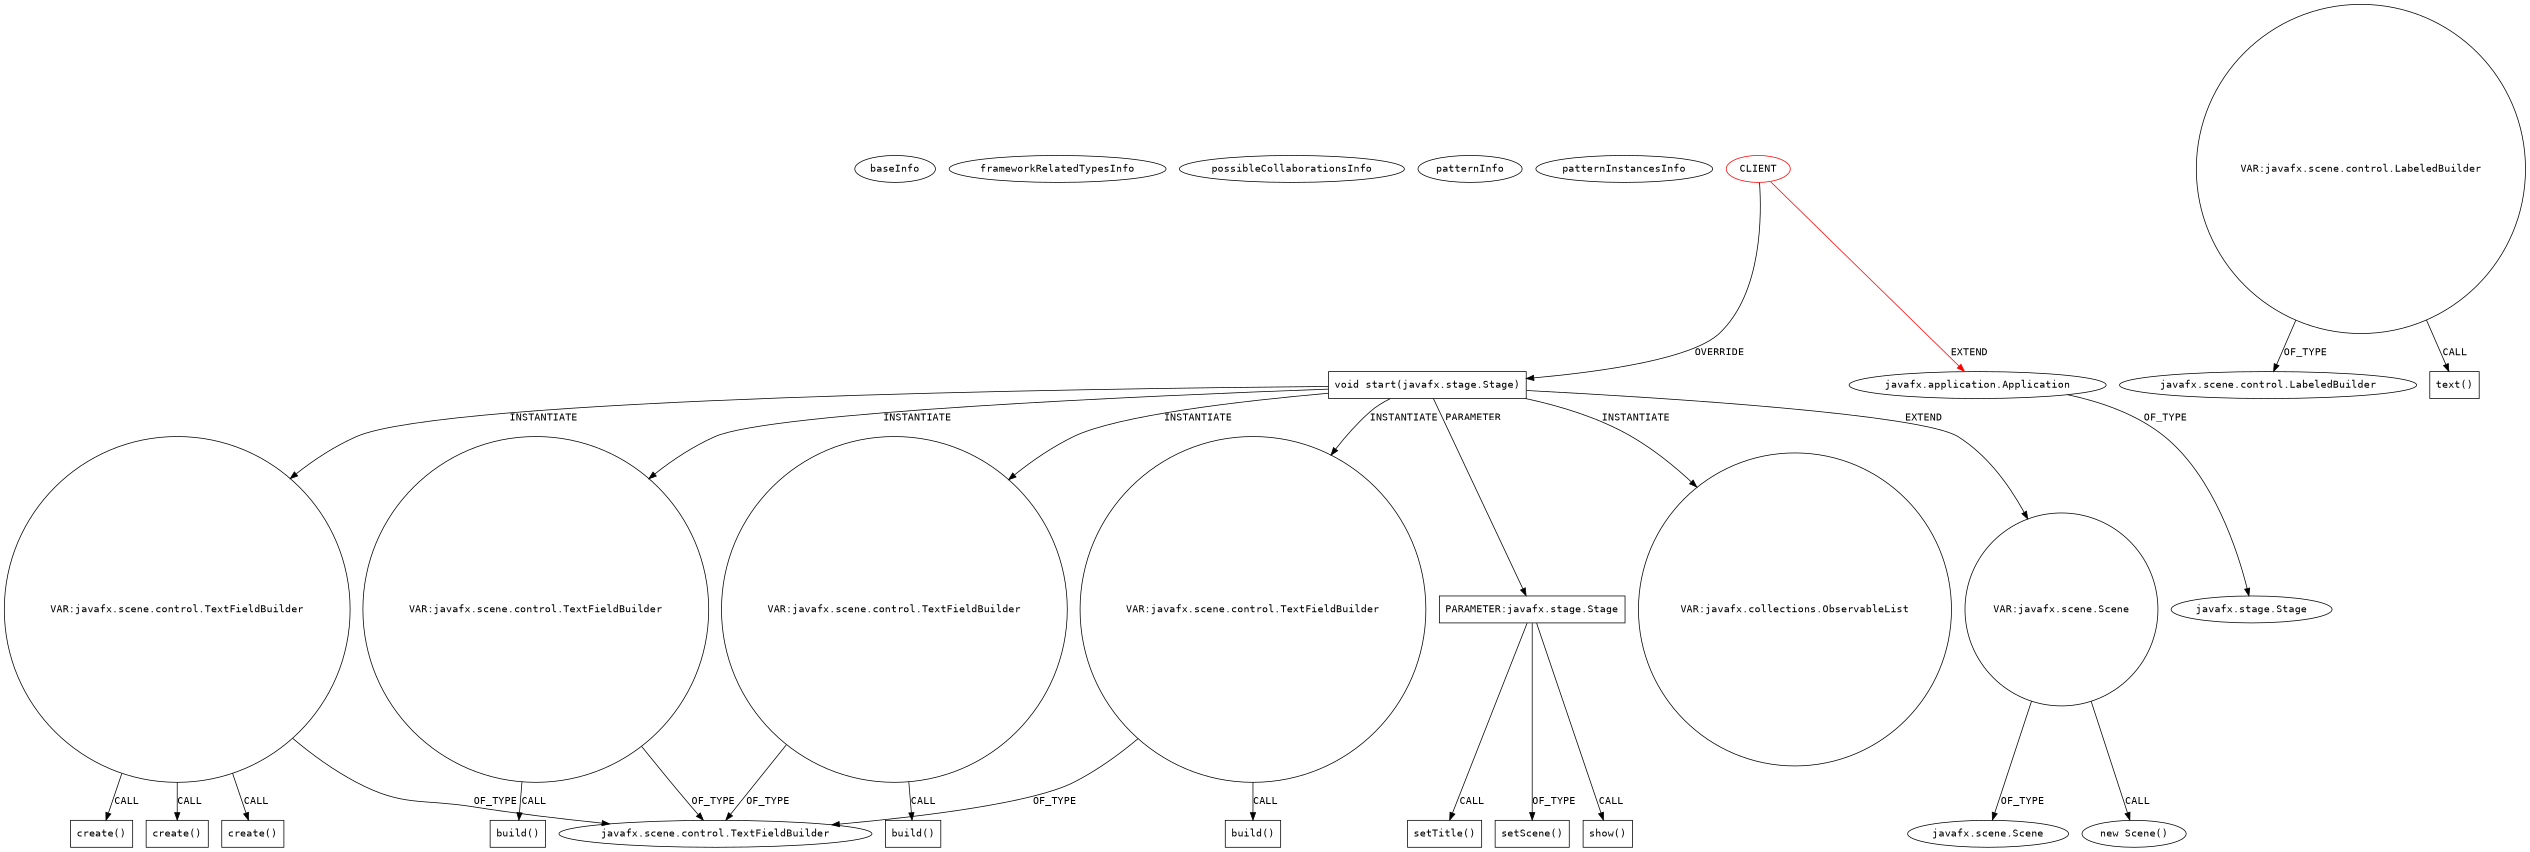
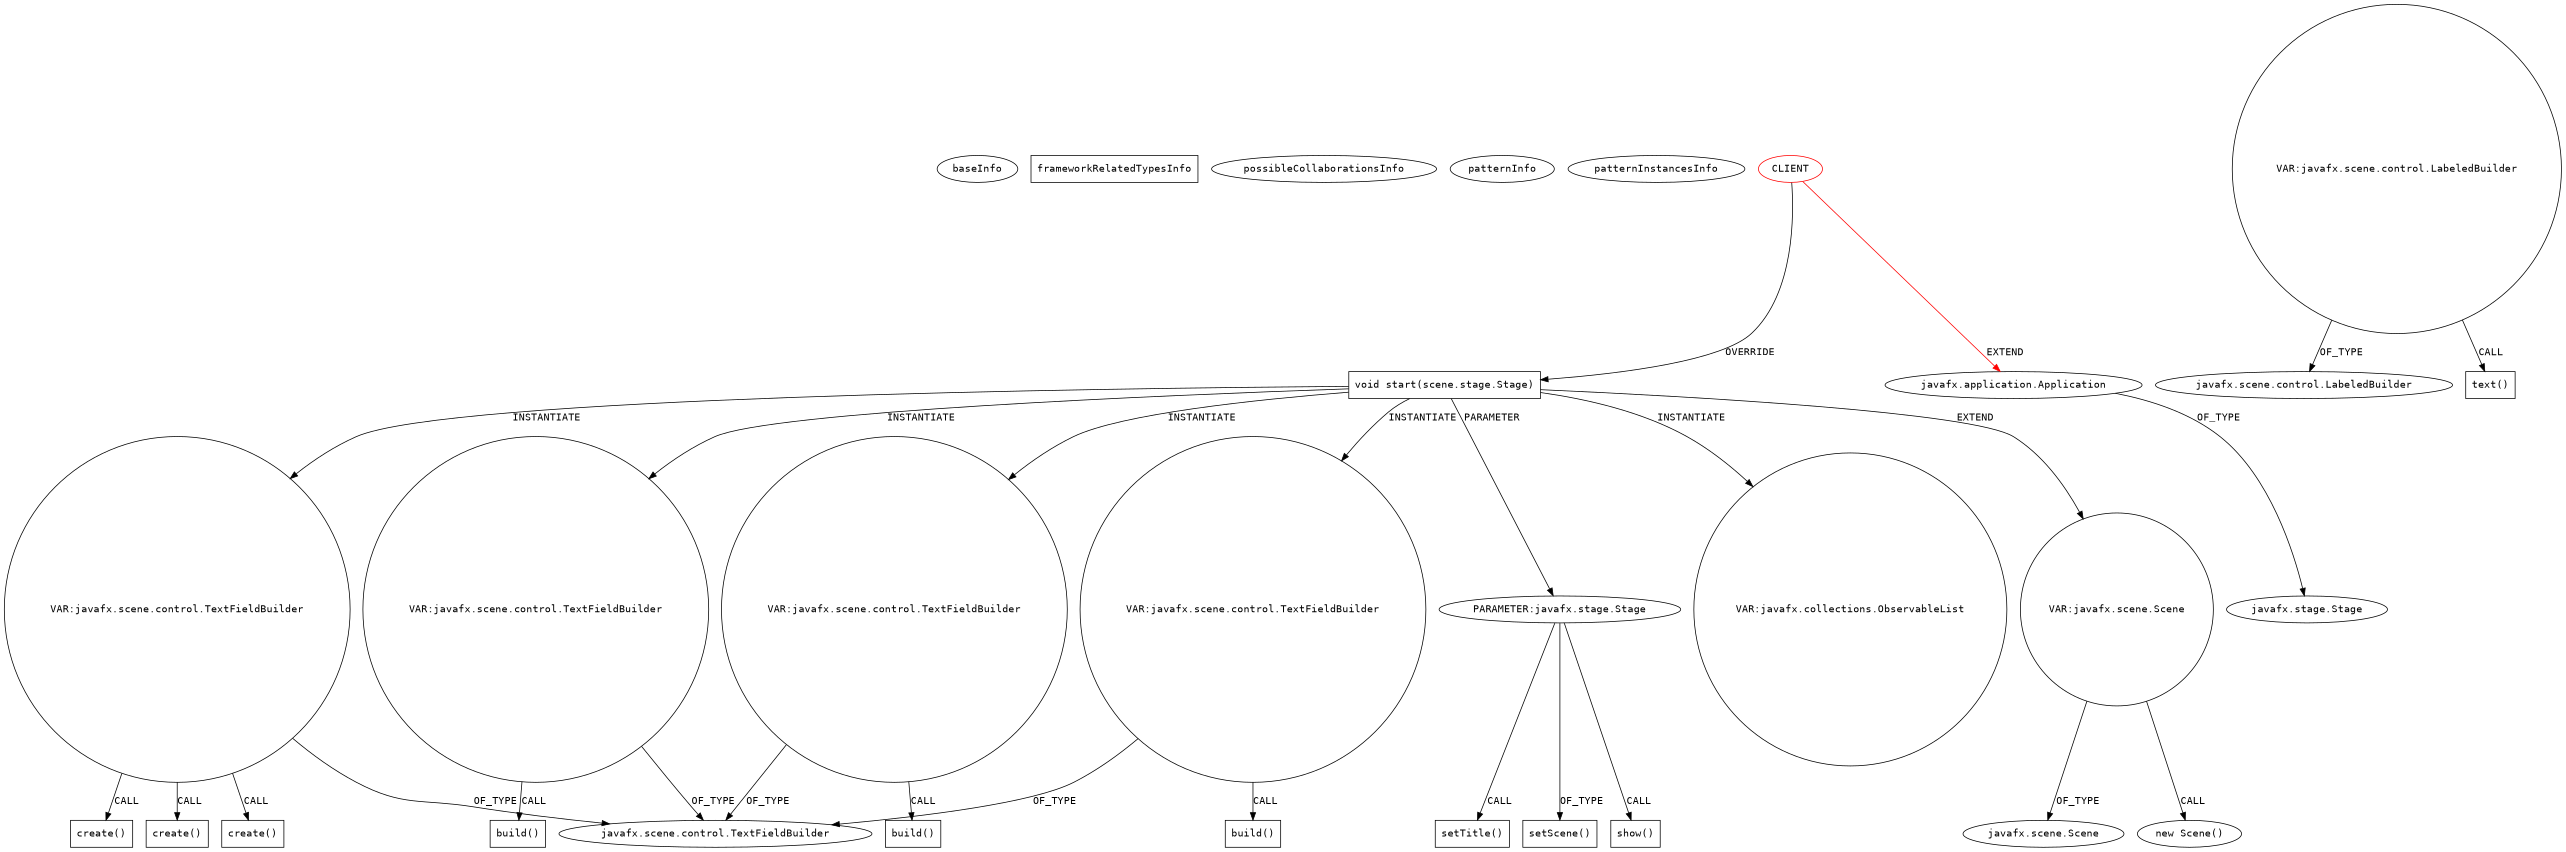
node "frameworkRelatedTypesInfo": shape ellipse -> box
node "void start(javafx.stage.Stage)": label "void start(javafx.stage.Stage)" -> "void start(scene.stage.Stage)"
node "PARAMETER:javafx.stage.Stage": shape box -> ellipse
